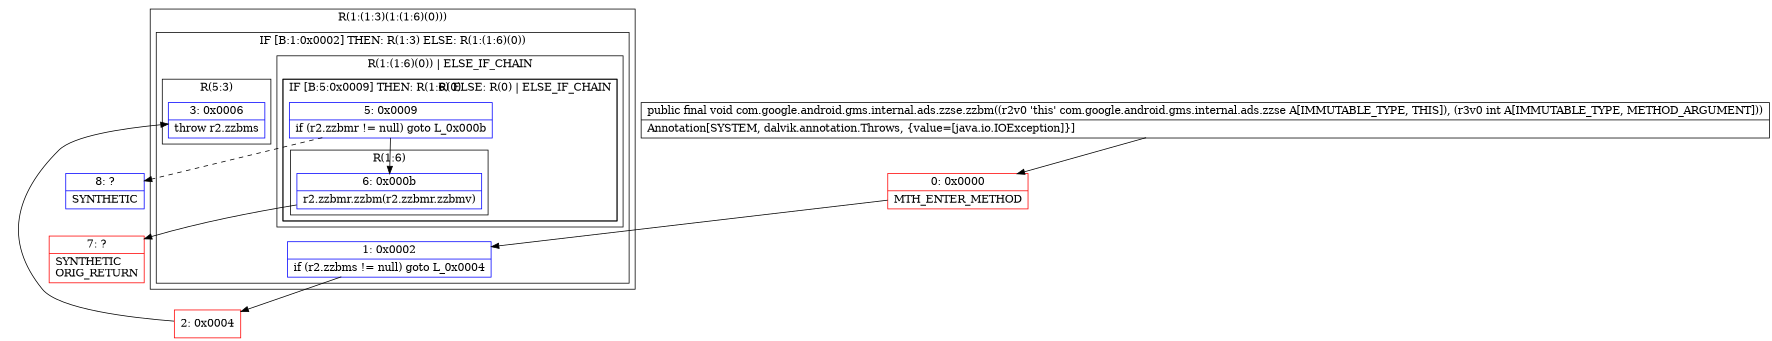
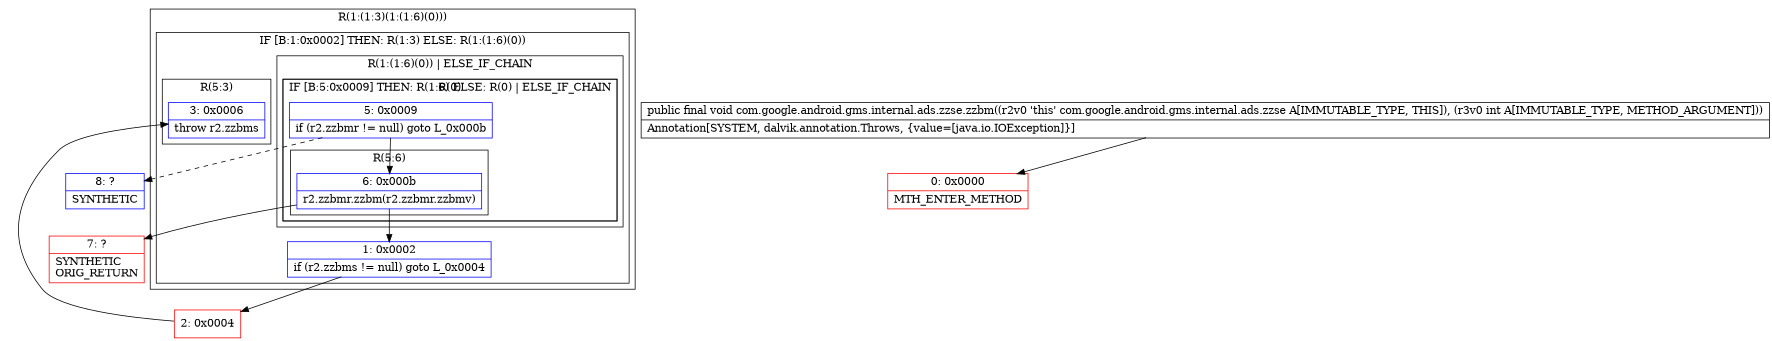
cluster "R(1:6)": label "R(1:6)" -> "R(5:6)"
edge "0: 0x0000" -> "1: 0x0002": now "6: 0x000b" -> "1: 0x0002"
